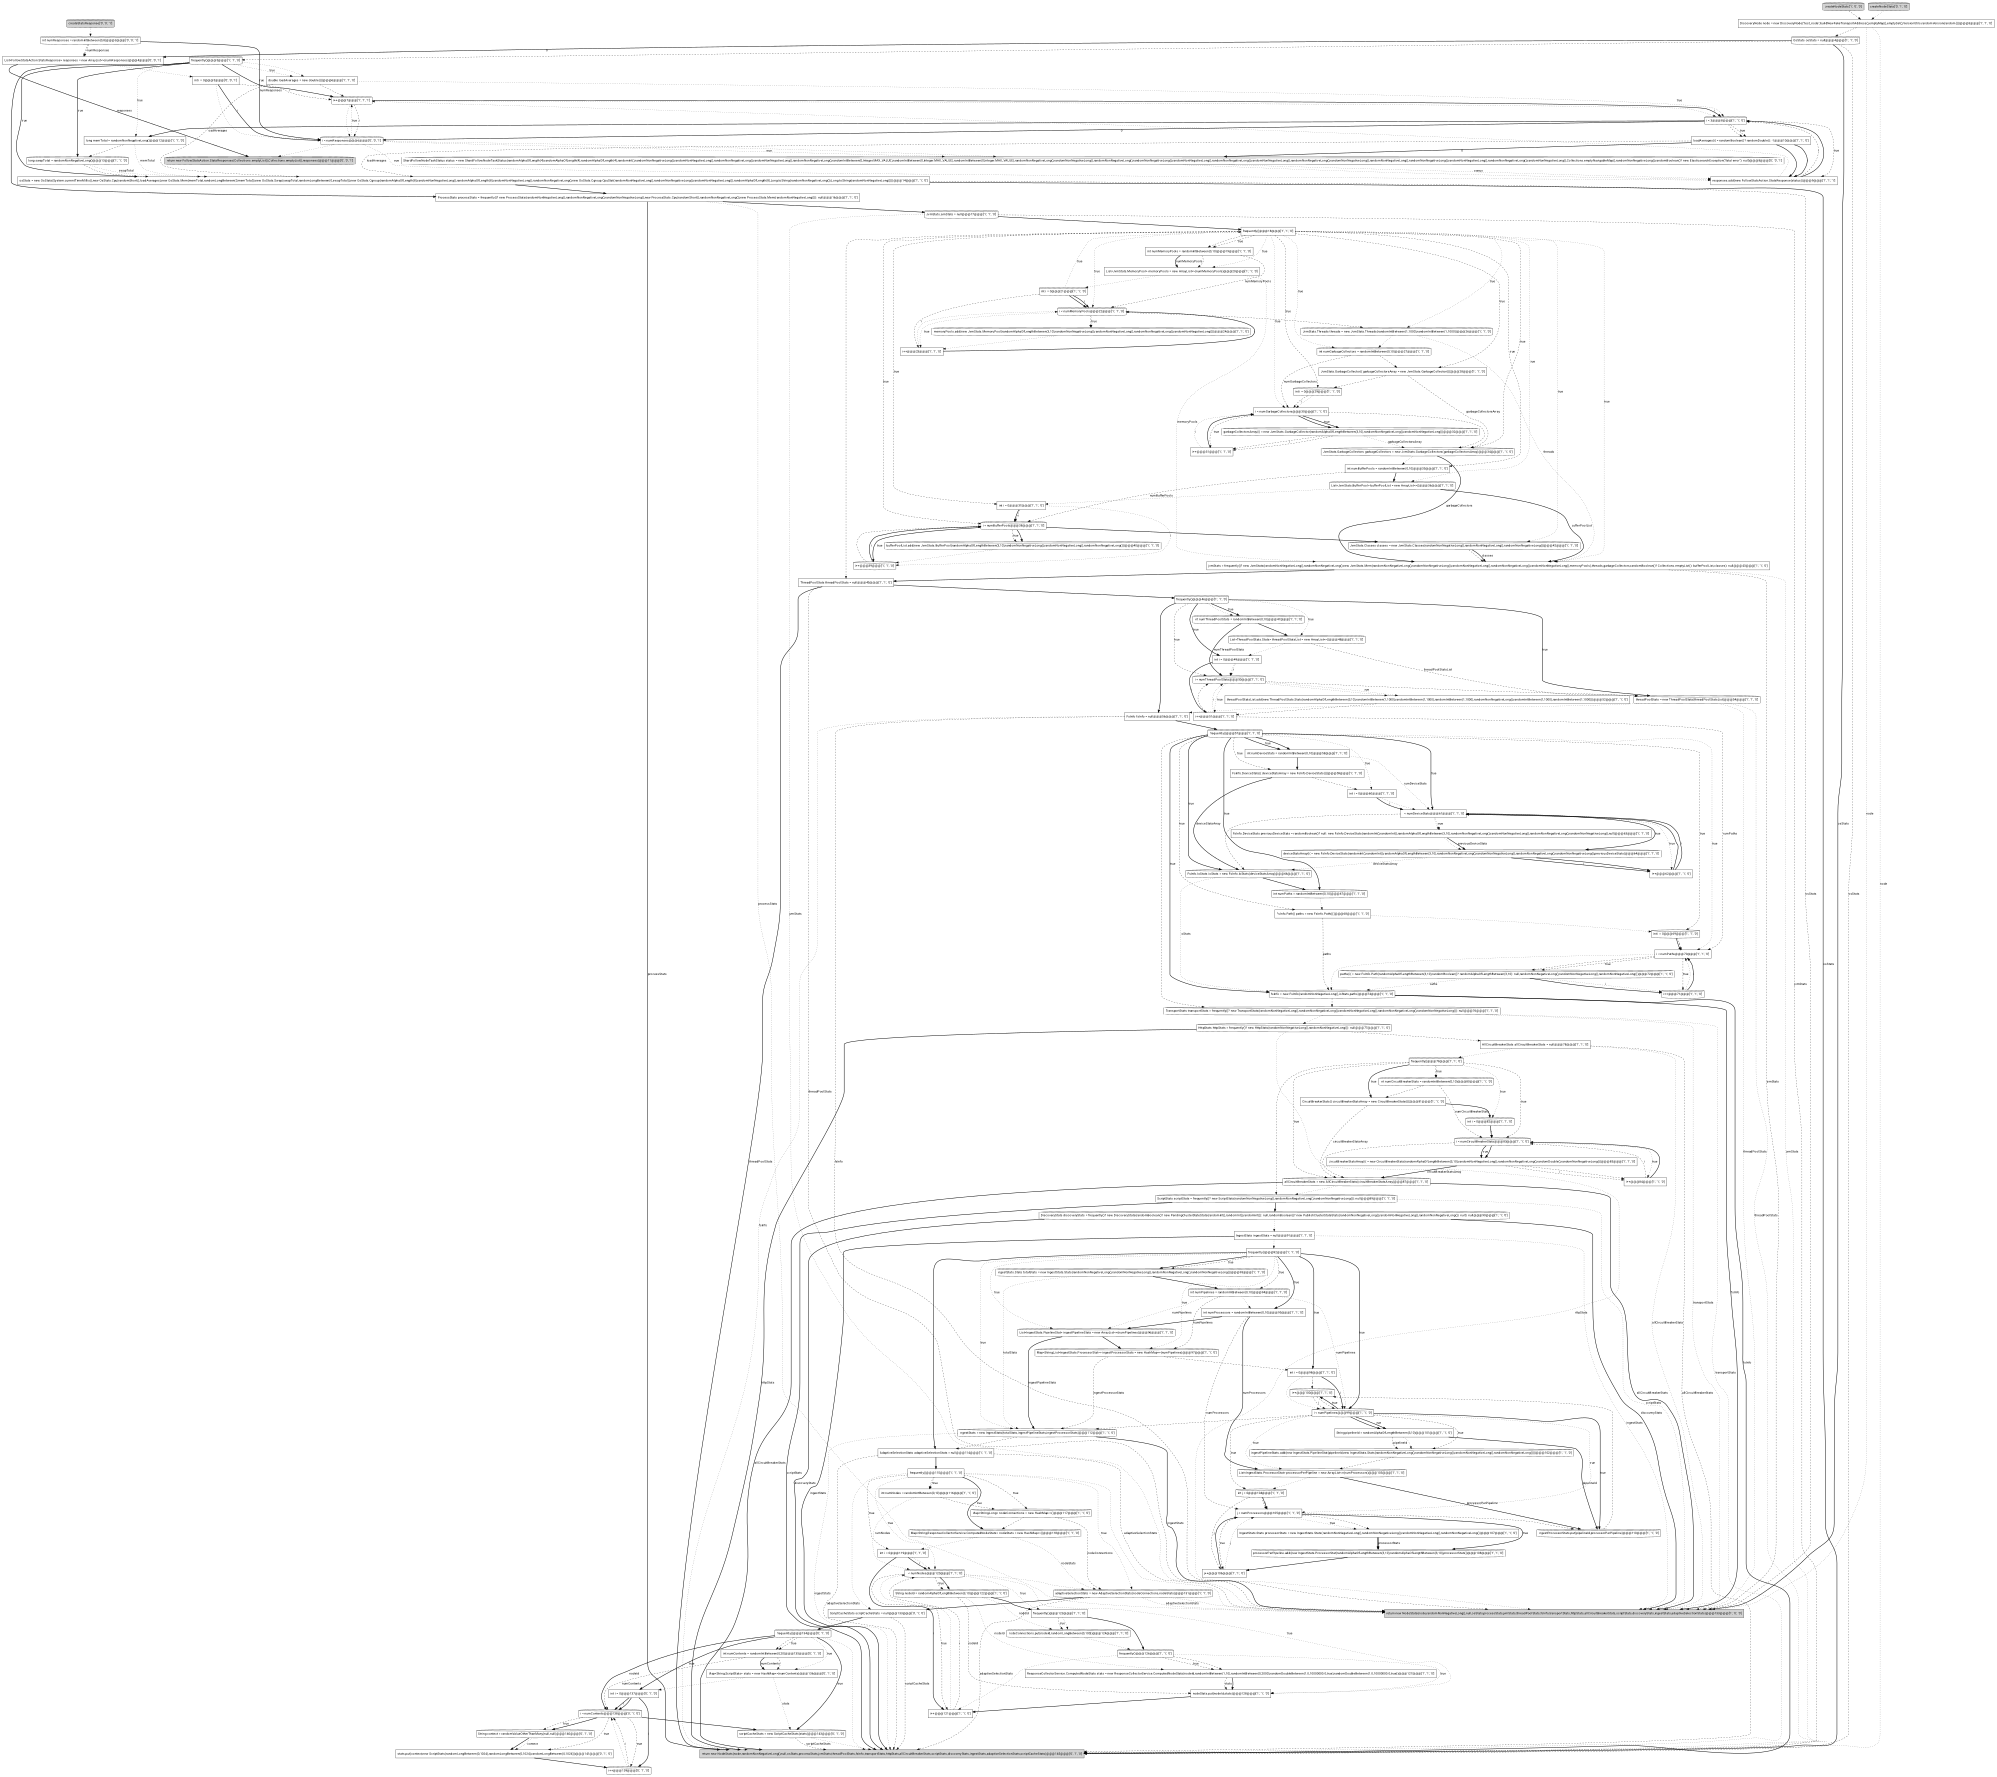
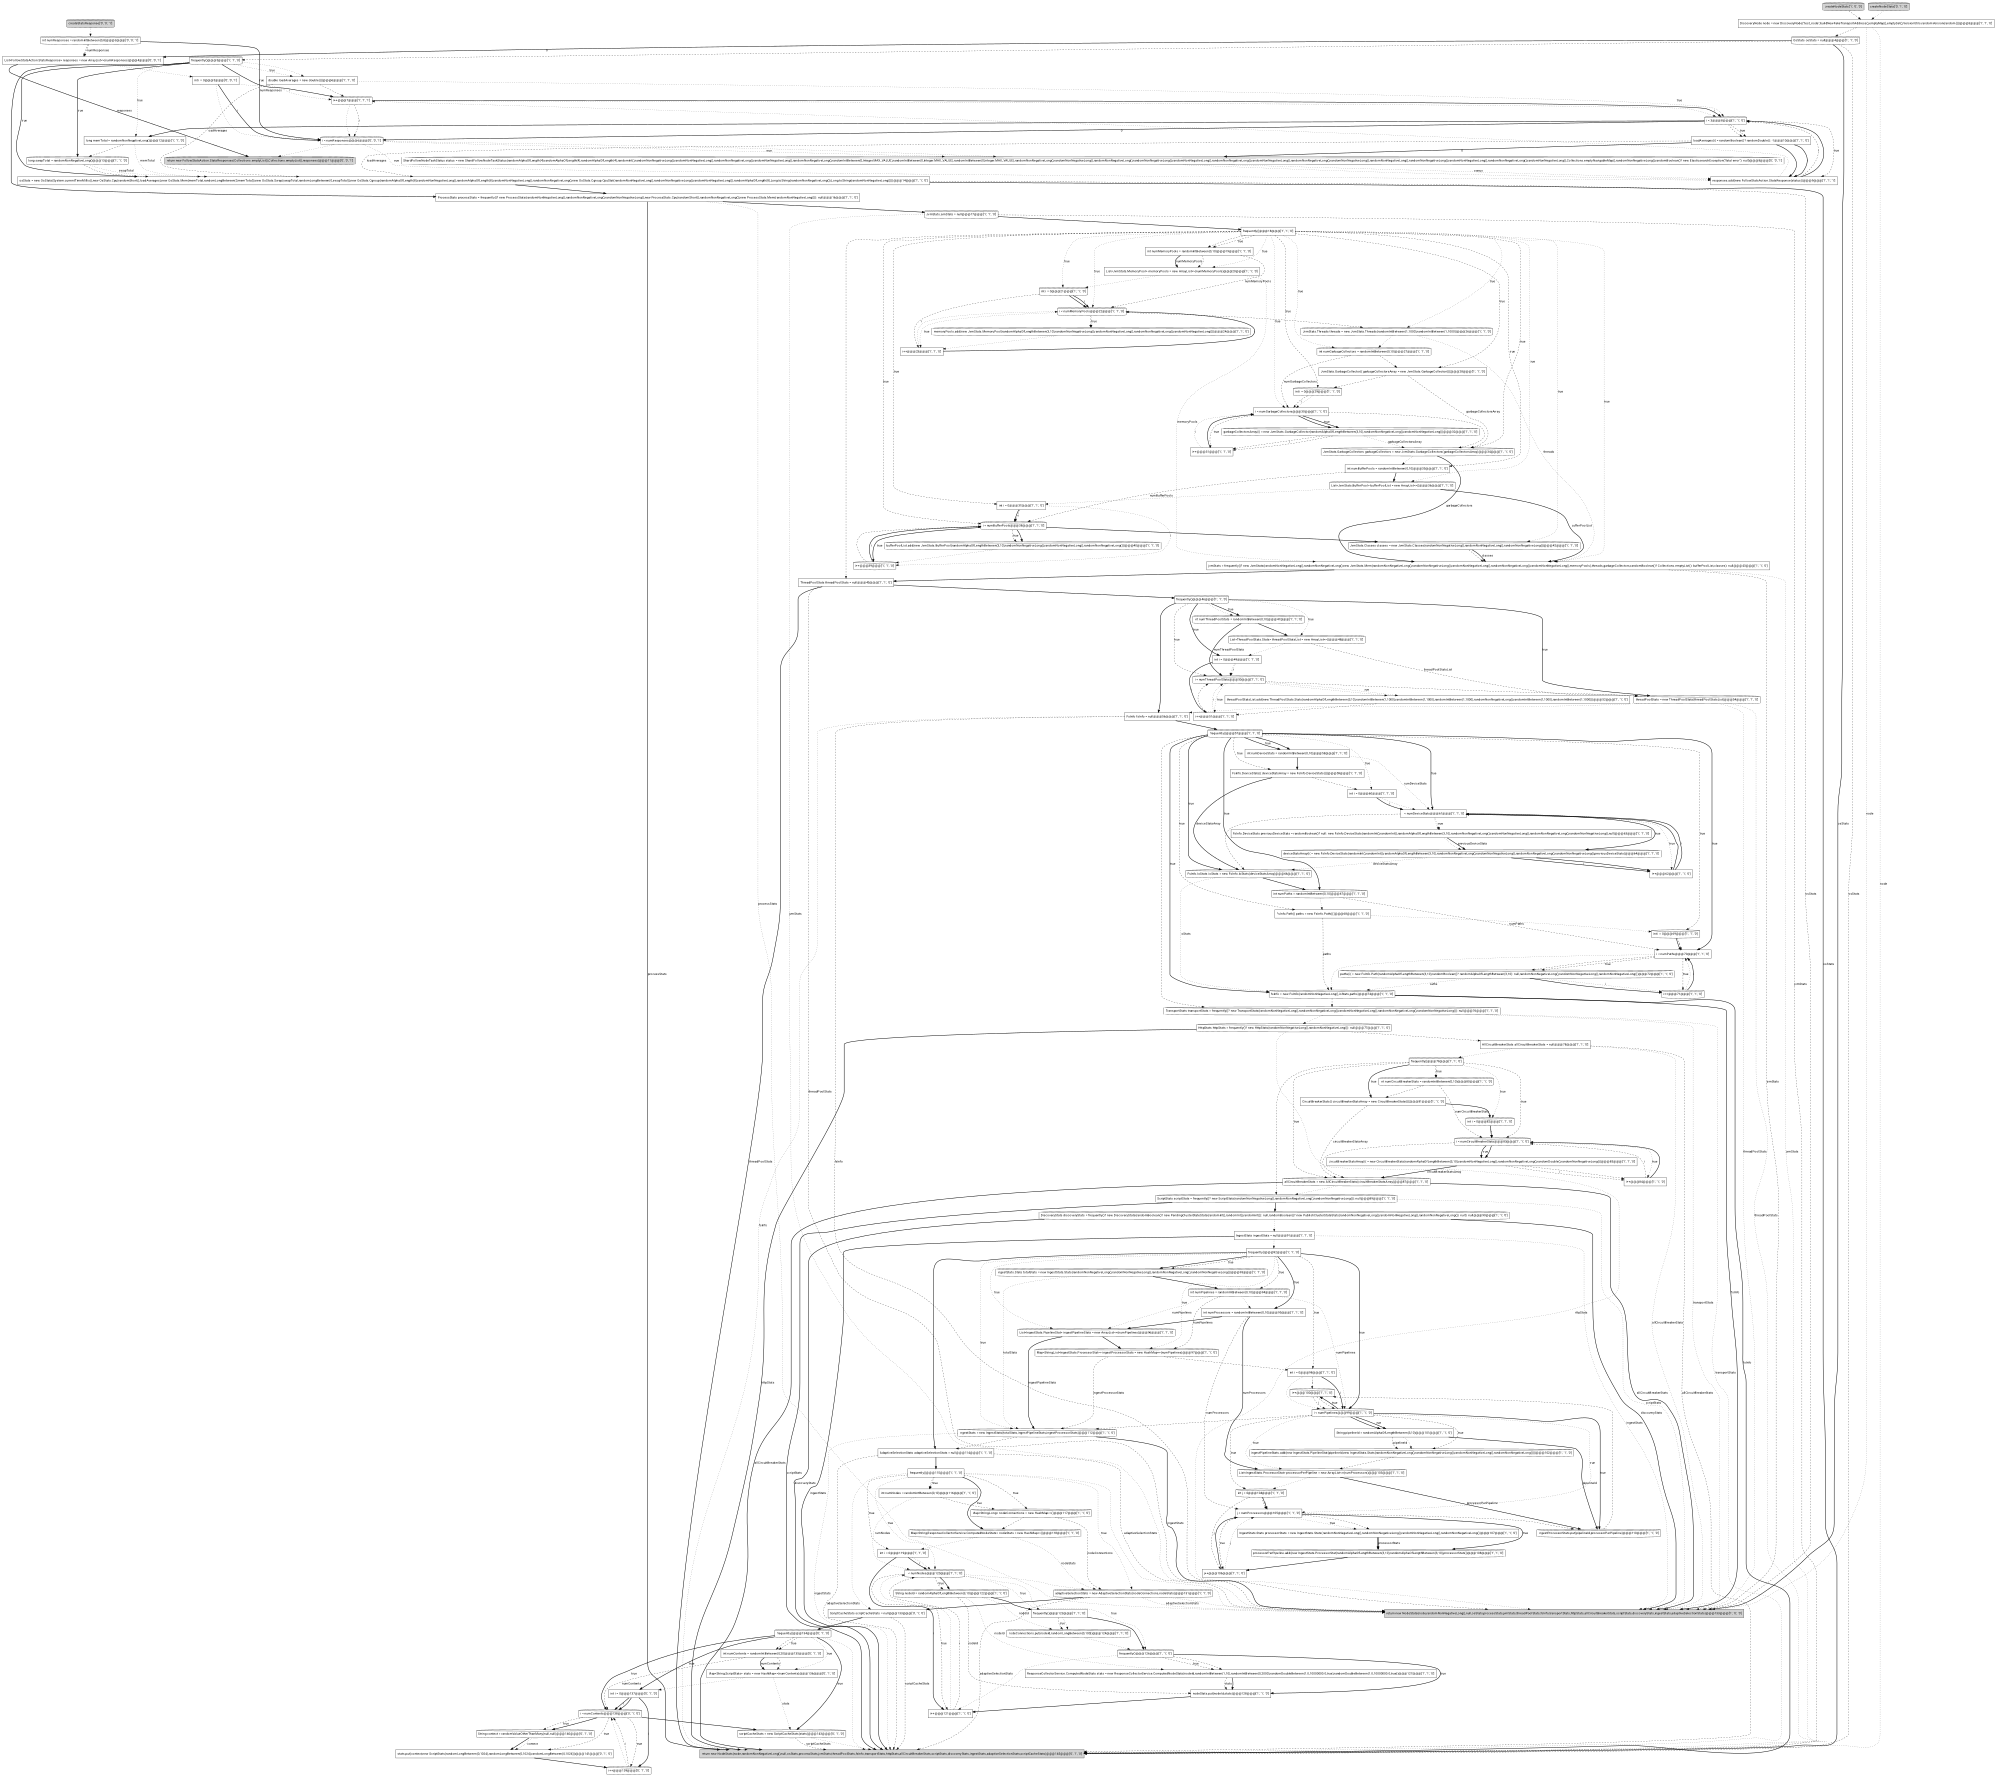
edge "int i = 0@@@5@@@['0', '0', '1']" -> "i++@@@7@@@['1', '1', '1']": style dashed -> dotted
edge "i < numResponses@@@6@@@['0', '0', '1']" -> "i++@@@7@@@['1', '1', '1']": removed, label "true"
edge "int i = 0@@@21@@@['1', '1', '0']" -> "frequently()@@@18@@@['1', '1', '0']": reversed
edge "i++@@@51@@@['1', '1', '0']" -> "i < numPaths@@@70@@@['1', '1', '0']": now "int numPaths = randomIntBetween(0,10)@@@67@@@['1', '1', '0']" -> "i < numPaths@@@70@@@['1', '1', '0']"
edge "frequently()@@@57@@@['1', '1', '0']" -> "i < numPaths@@@70@@@['1', '1', '0']": style dotted -> bold
edge "frequently()@@@92@@@['1', '1', '0']" -> "int i = 0@@@98@@@['1', '1', '0']": style bold -> dashed
edge "i < numNodes@@@120@@@['1', '1', '0']" -> "nodeStats.put(nodeId,stats)@@@128@@@['1', '1', '0']": now "i < numNodes@@@120@@@['1', '1', '0']" -> "frequently()@@@126@@@['1', '1', '0']"
edge "frequently()@@@126@@@['1', '1', '0']" -> "nodeStats.put(nodeId,stats)@@@128@@@['1', '1', '0']": style dotted -> bold
edge "frequently()@@@134@@@['0', '1', '0']" -> "i < numContents@@@138@@@['0', '1', '0']": label "nodeId" -> "true"
